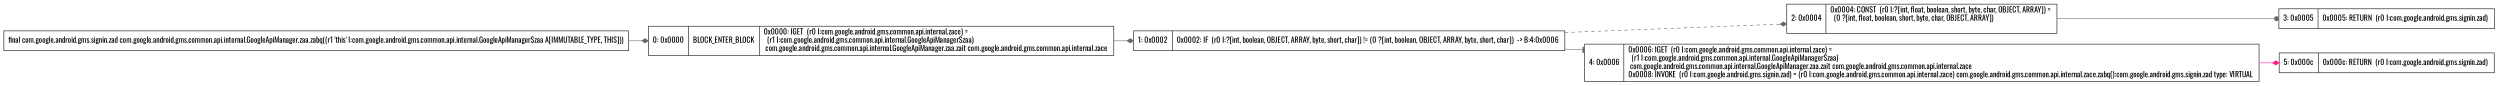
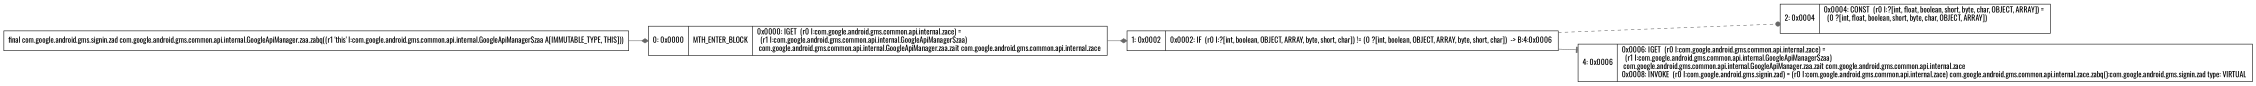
node "3: 0x0005": removed
edge "1: 0x0002" -> "2: 0x0004": arrowhead diamond -> dot
node "0: 0x0000": text "BLOCK_ENTER_BLOCK" -> "MTH_ENTER_BLOCK"
node "5: 0x000c": removed
